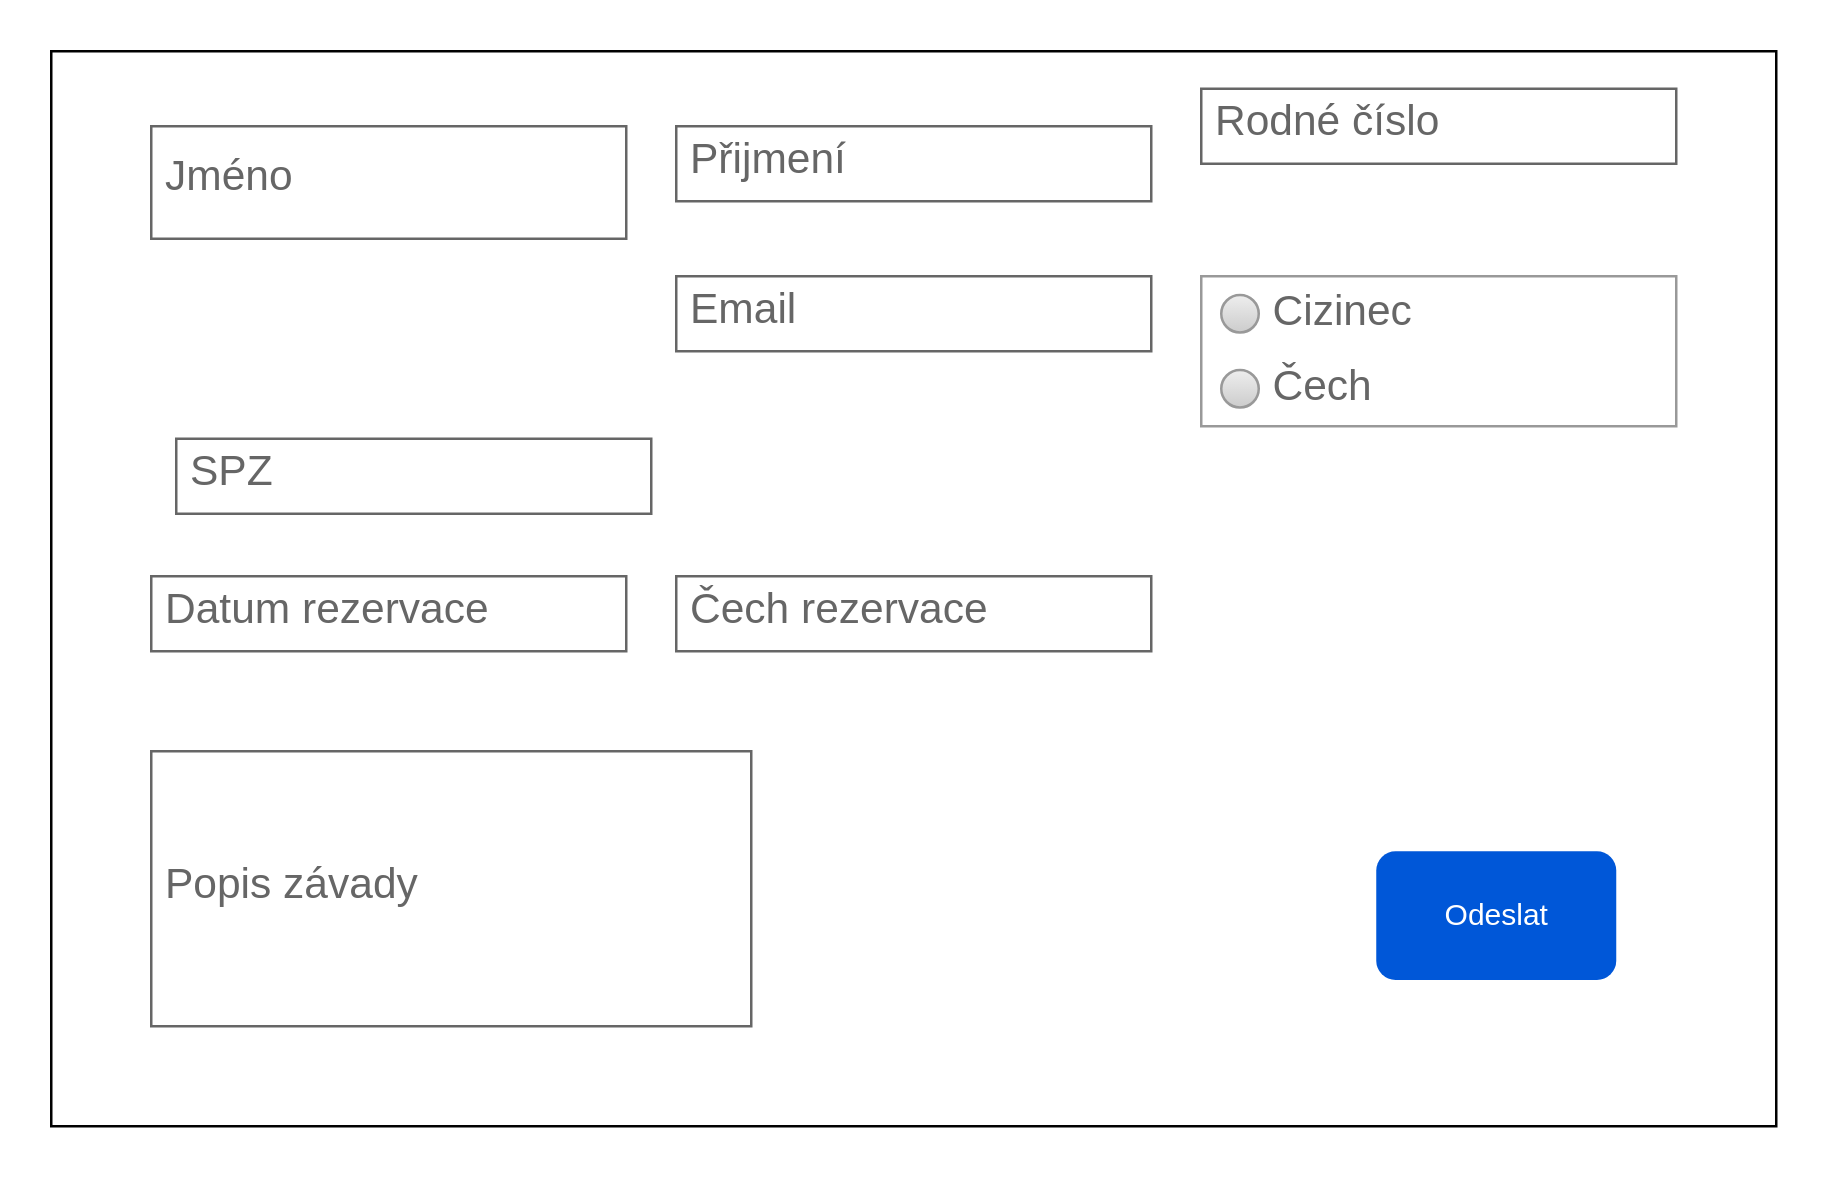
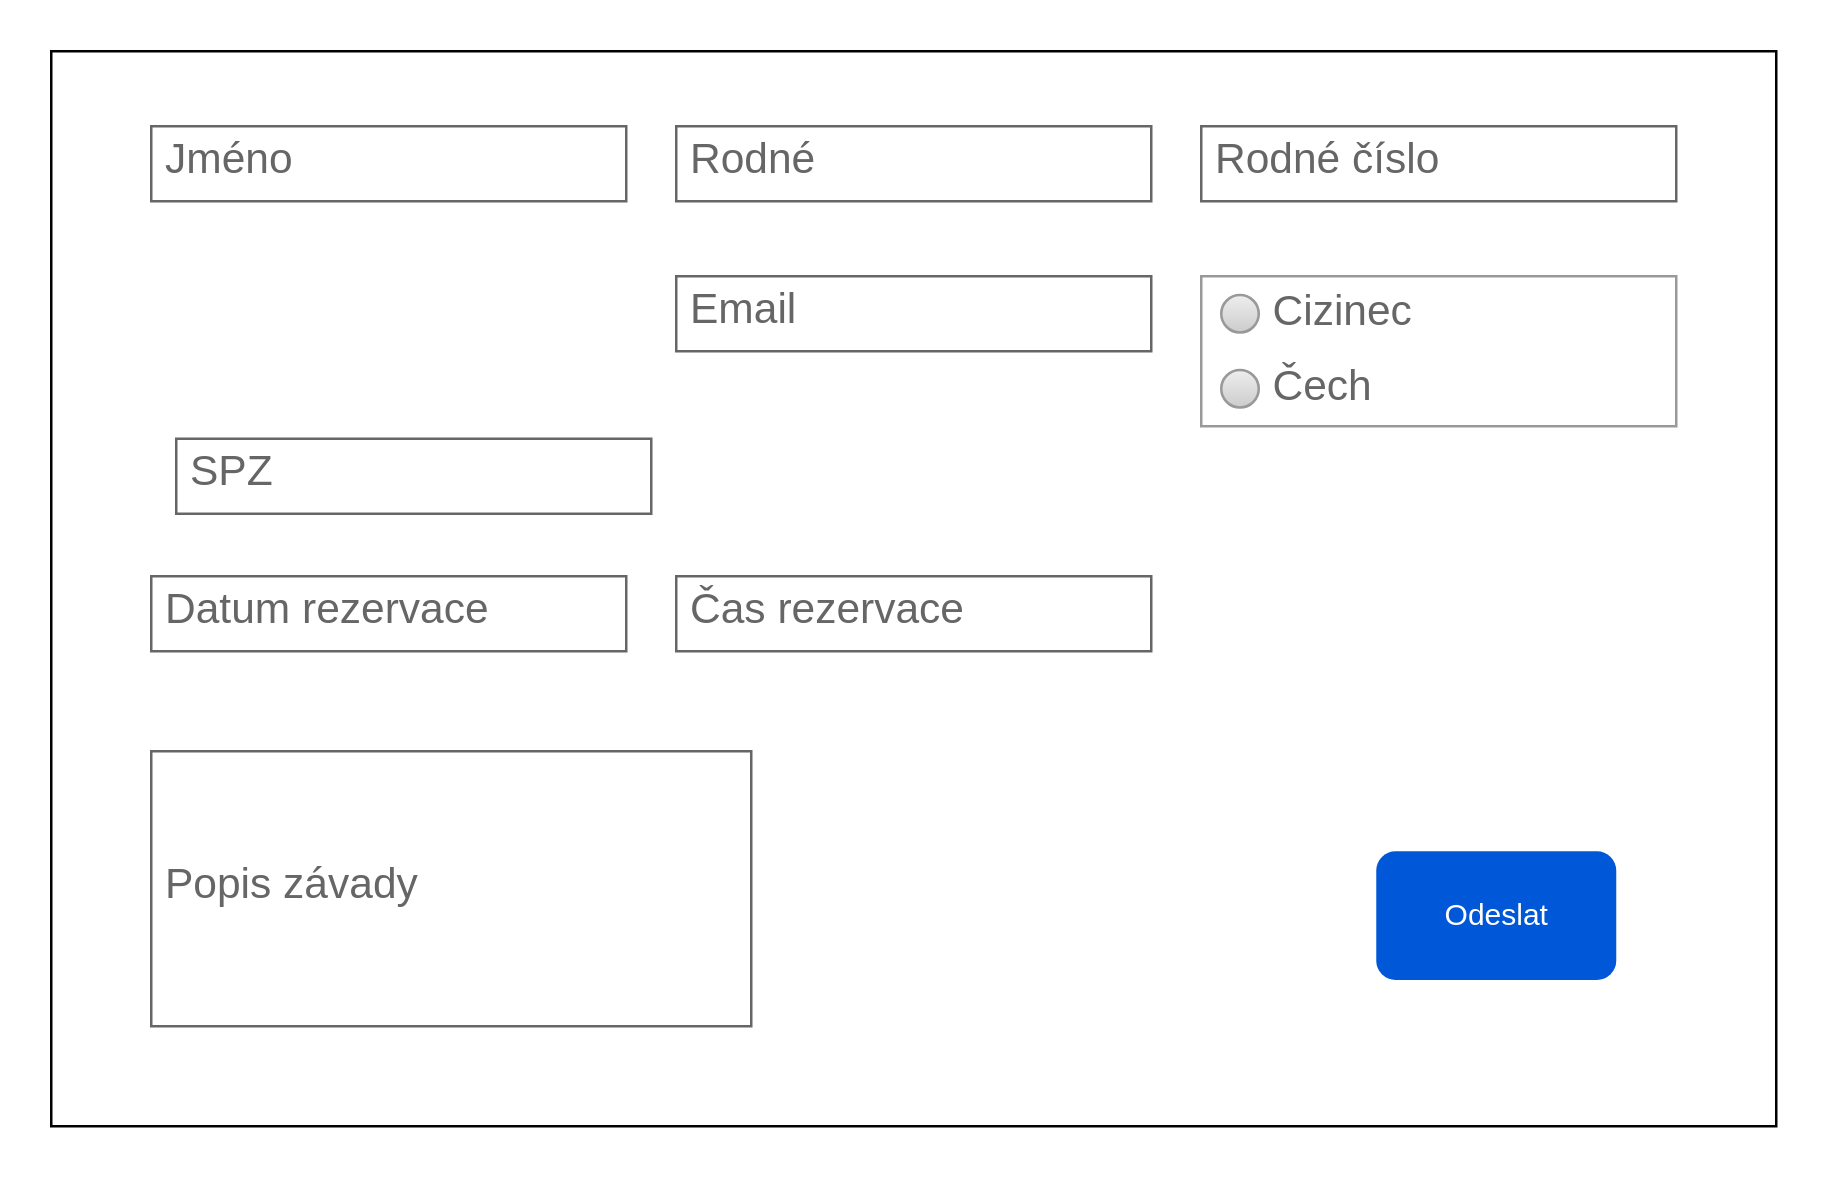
node "Rodné číslo": moved (1439, 126) -> (1439, 164)
node "Přijmení": label "Přijmení" -> "Rodné"
node "Jméno": size 475x113 -> 475x75
node "Čech rezervace": label "Čech rezervace" -> "Čas rezervace"
